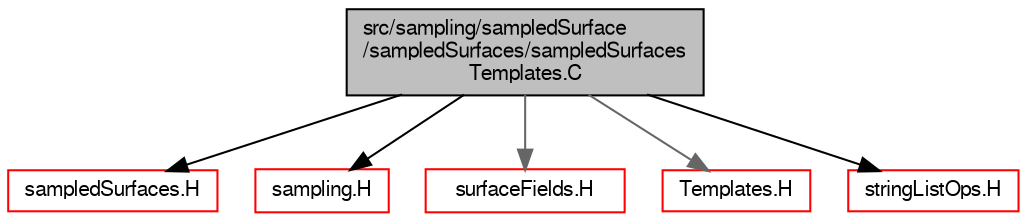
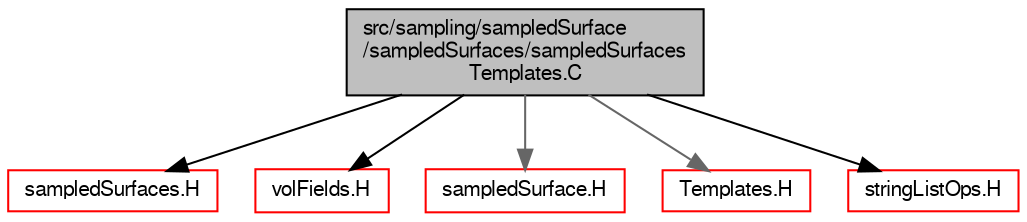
node "sampling.H": label "sampling.H" -> "volFields.H"
node "surfaceFields.H": label "surfaceFields.H" -> "sampledSurface.H"
